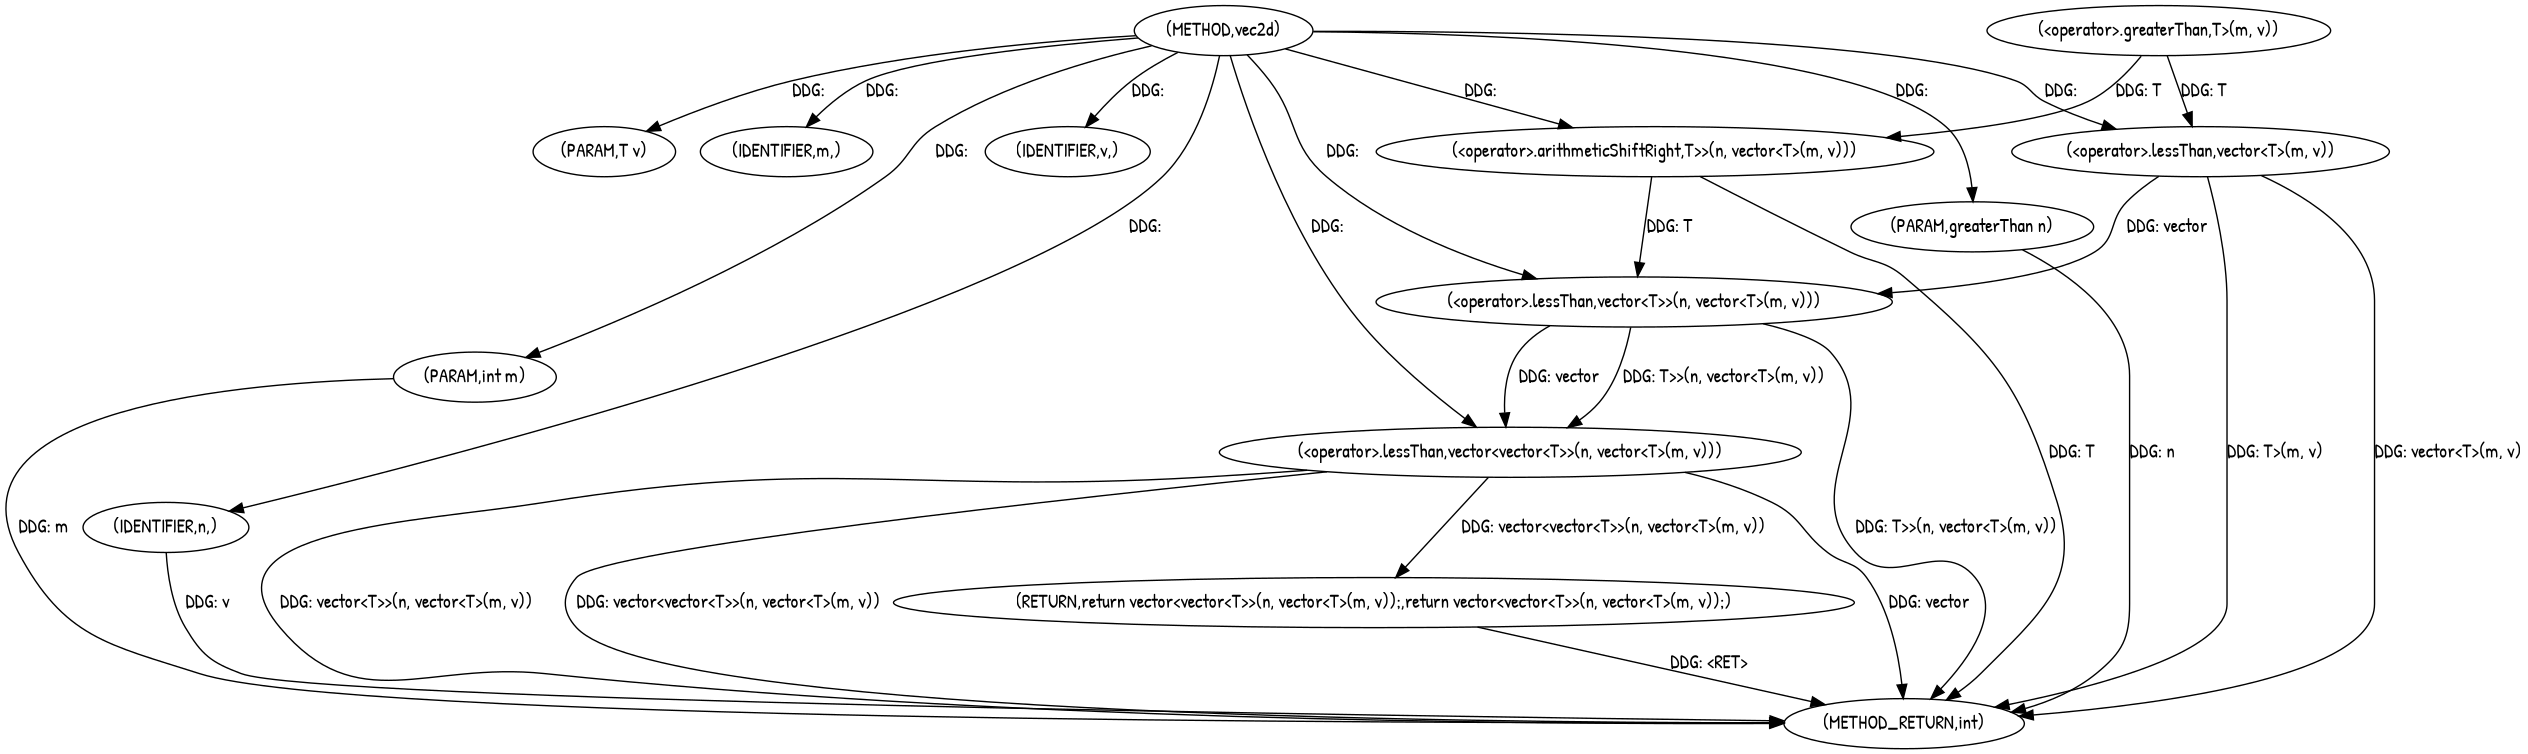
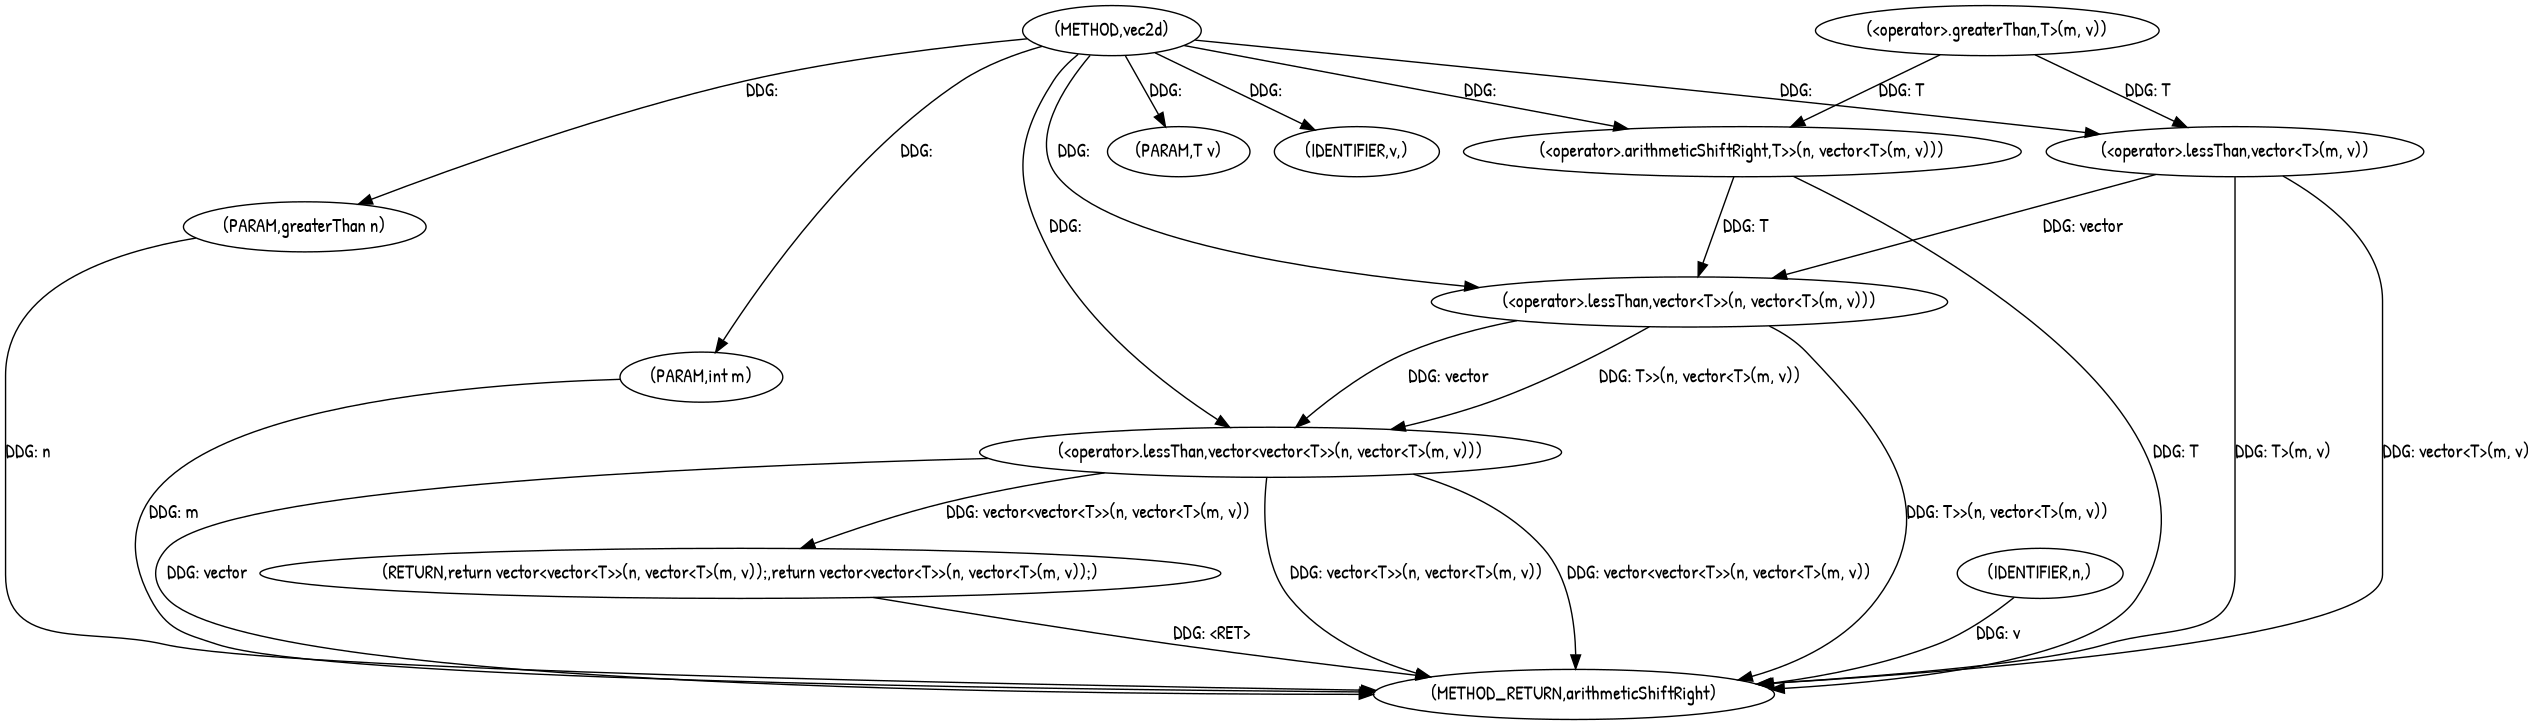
node "(IDENTIFIER,m,)": removed
edge "(METHOD,vec2d)" -> "(IDENTIFIER,n,)": removed, label "DDG:"
node "(METHOD_RETURN,int)": label "(METHOD_RETURN,int)" -> "(METHOD_RETURN,arithmeticShiftRight)"
